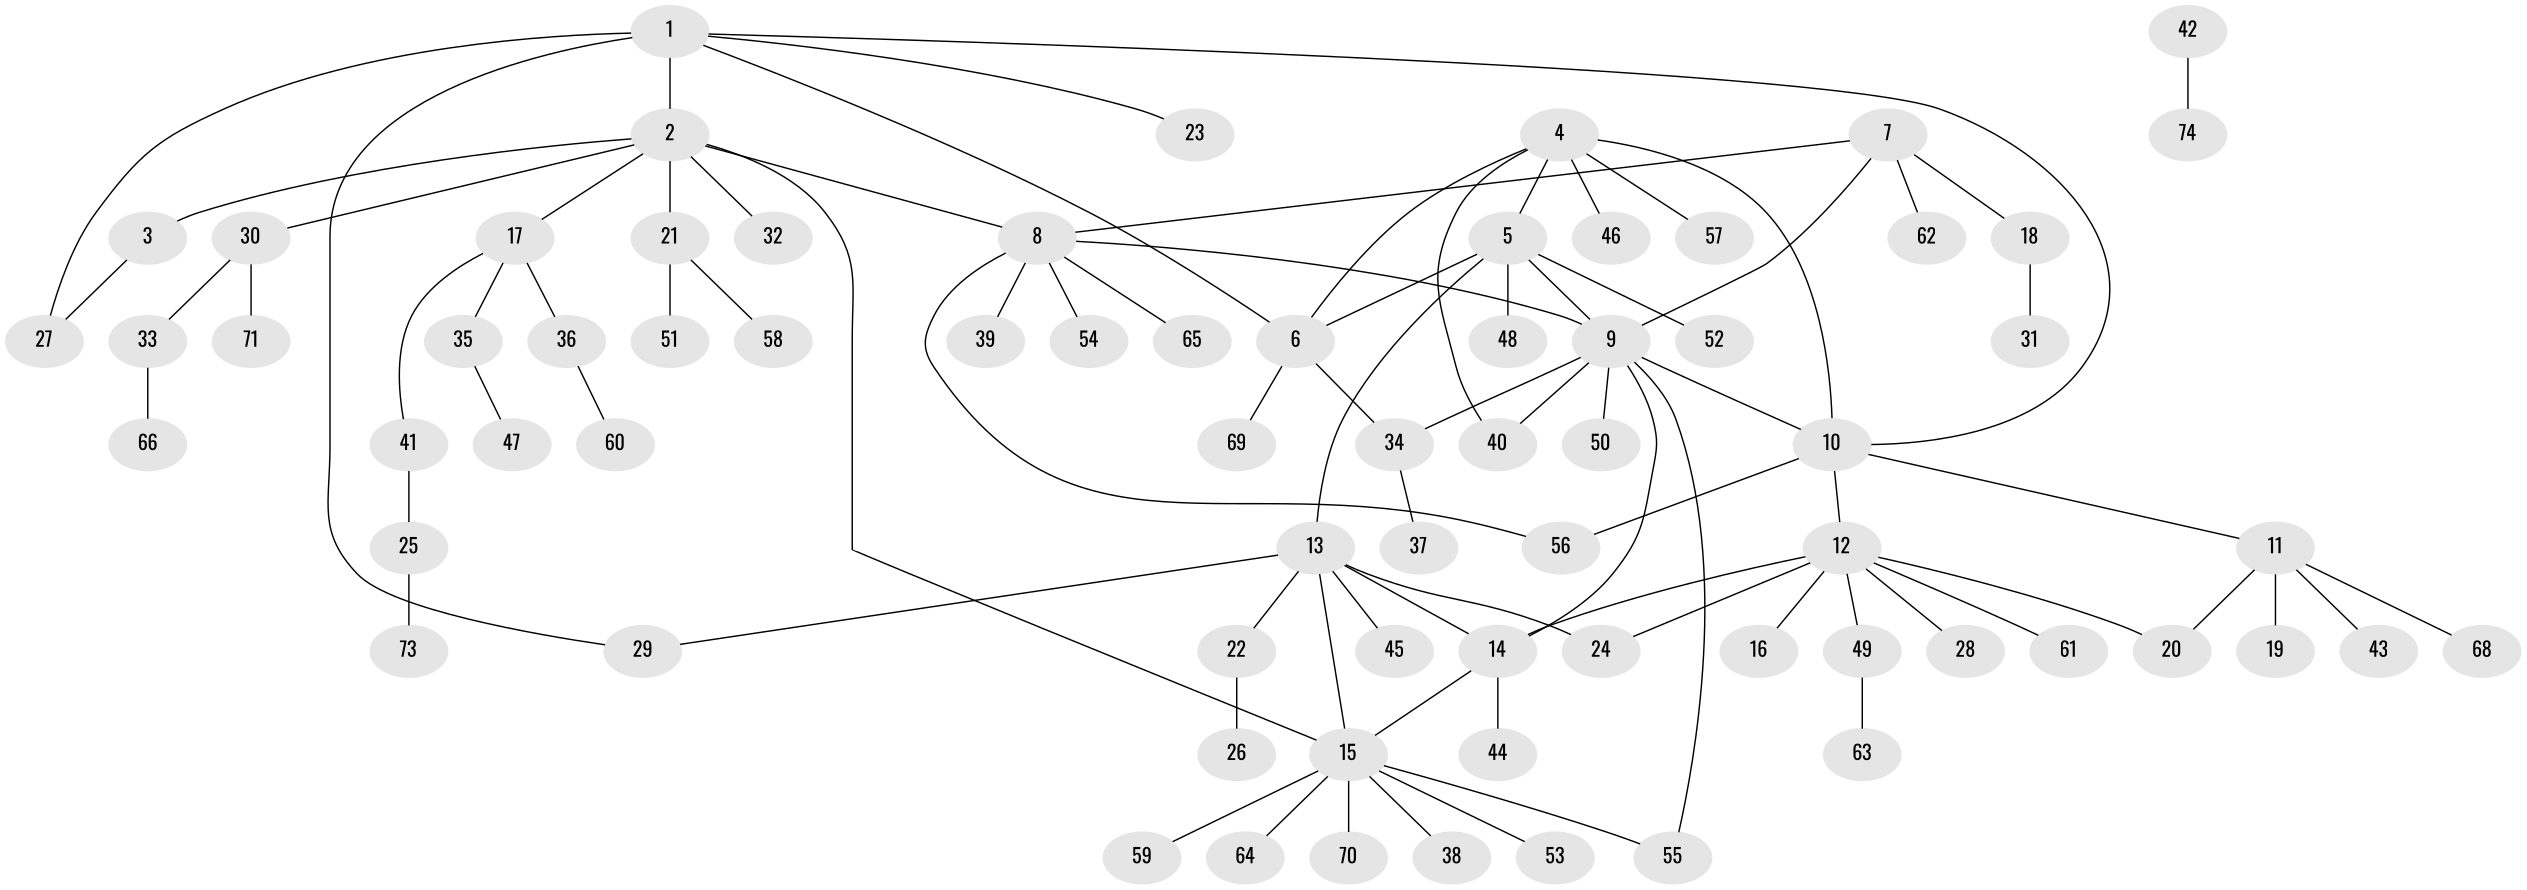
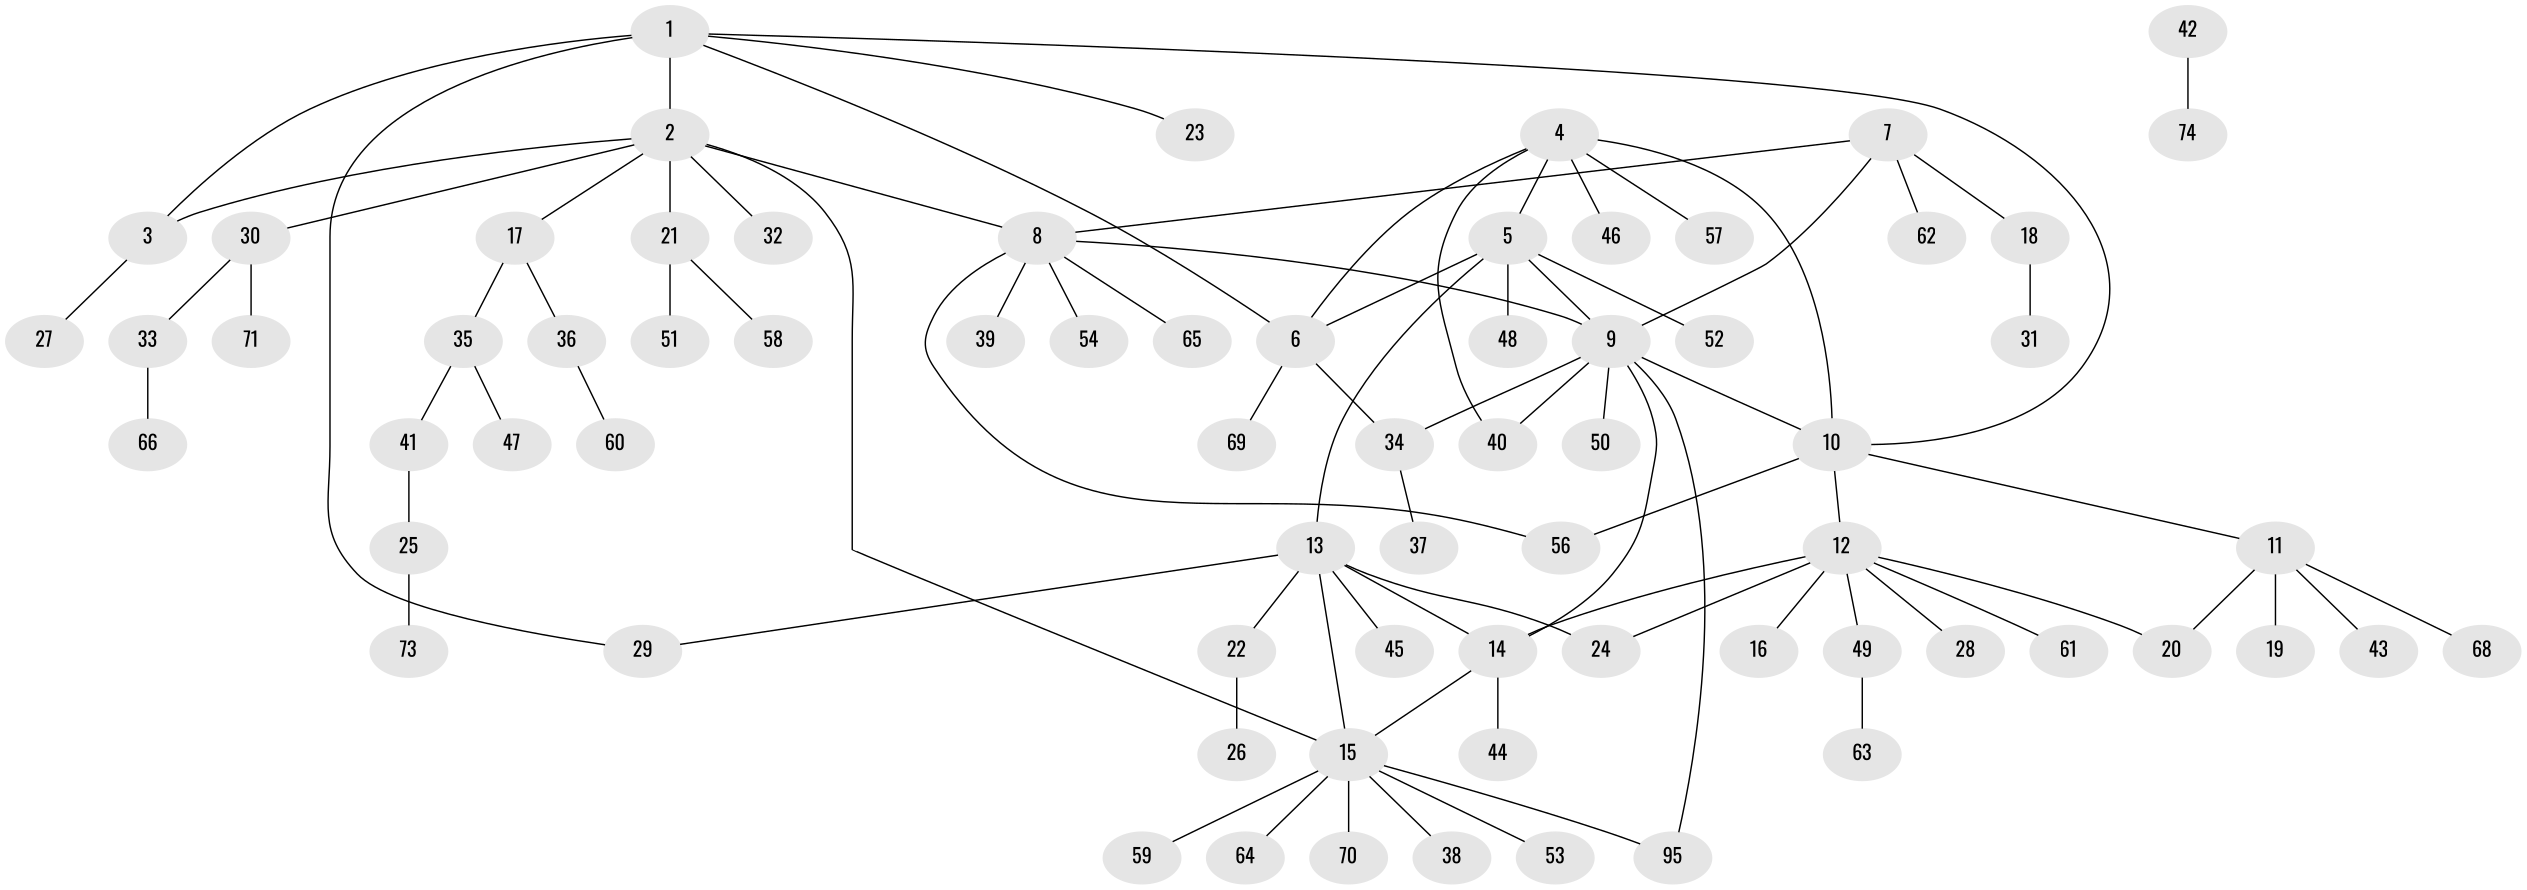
edge "1" -- "27": now "1" -- "3"
edge "17" -- "41": now "35" -- "41"
node "55": label "55" -> "95"
